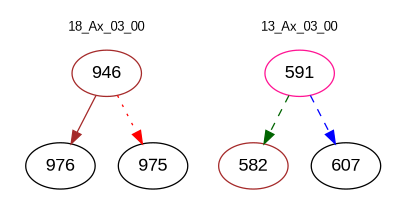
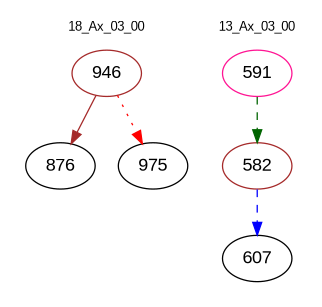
edge "591" -> "607": now "582" -> "607"
node "976": label "976" -> "876"
